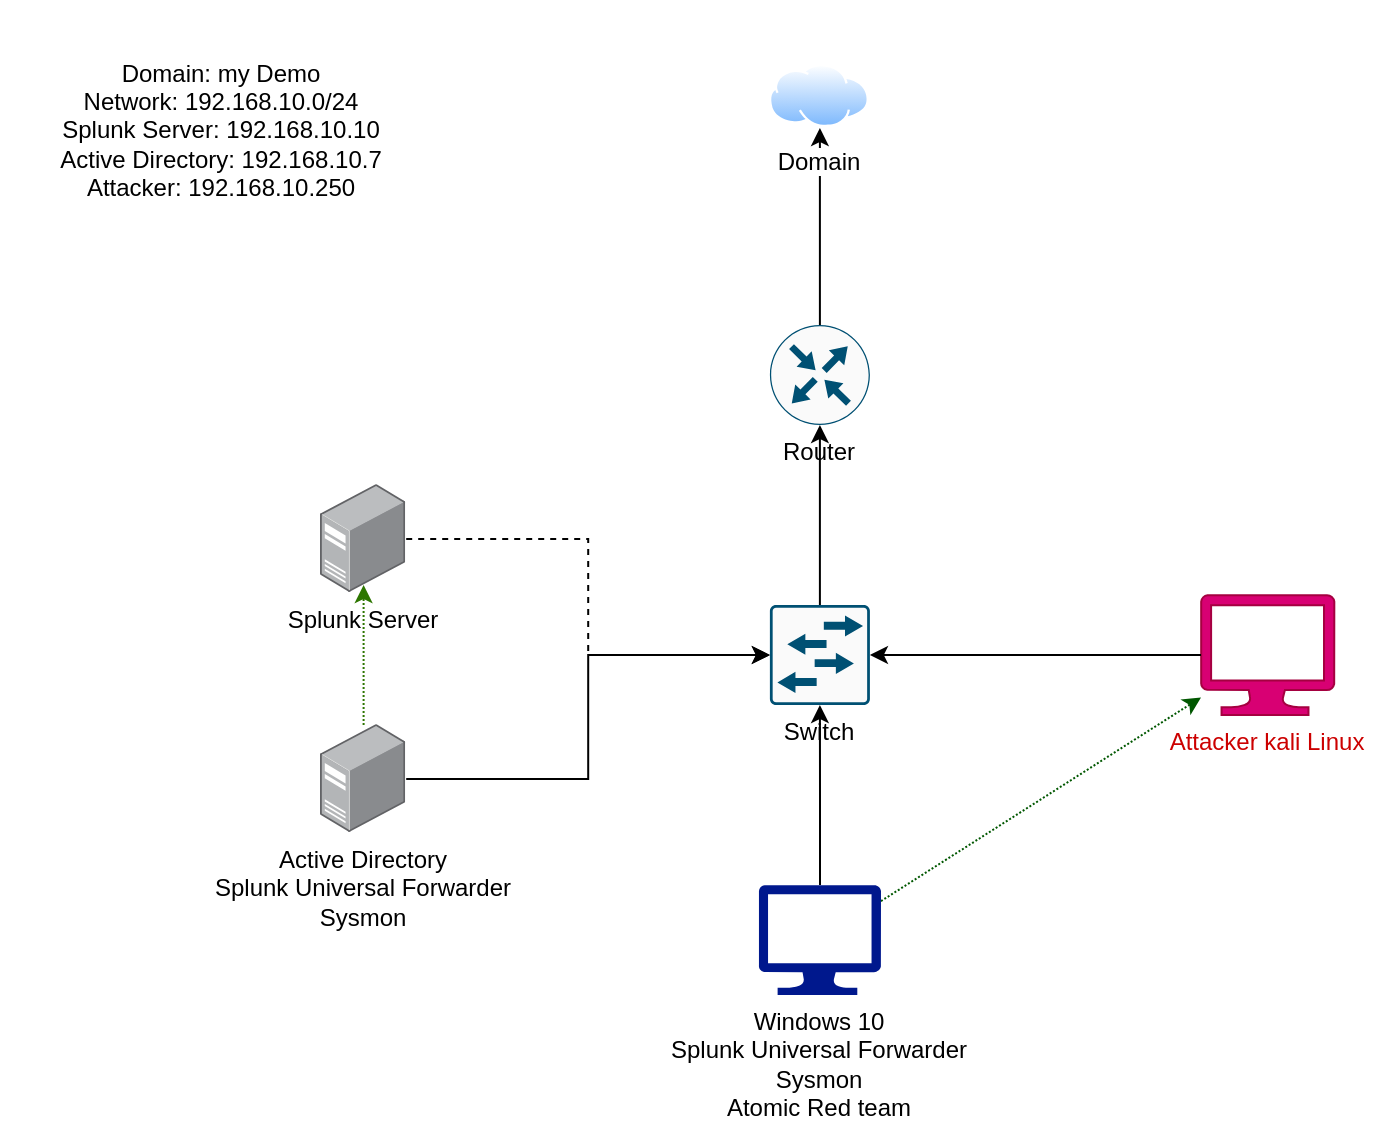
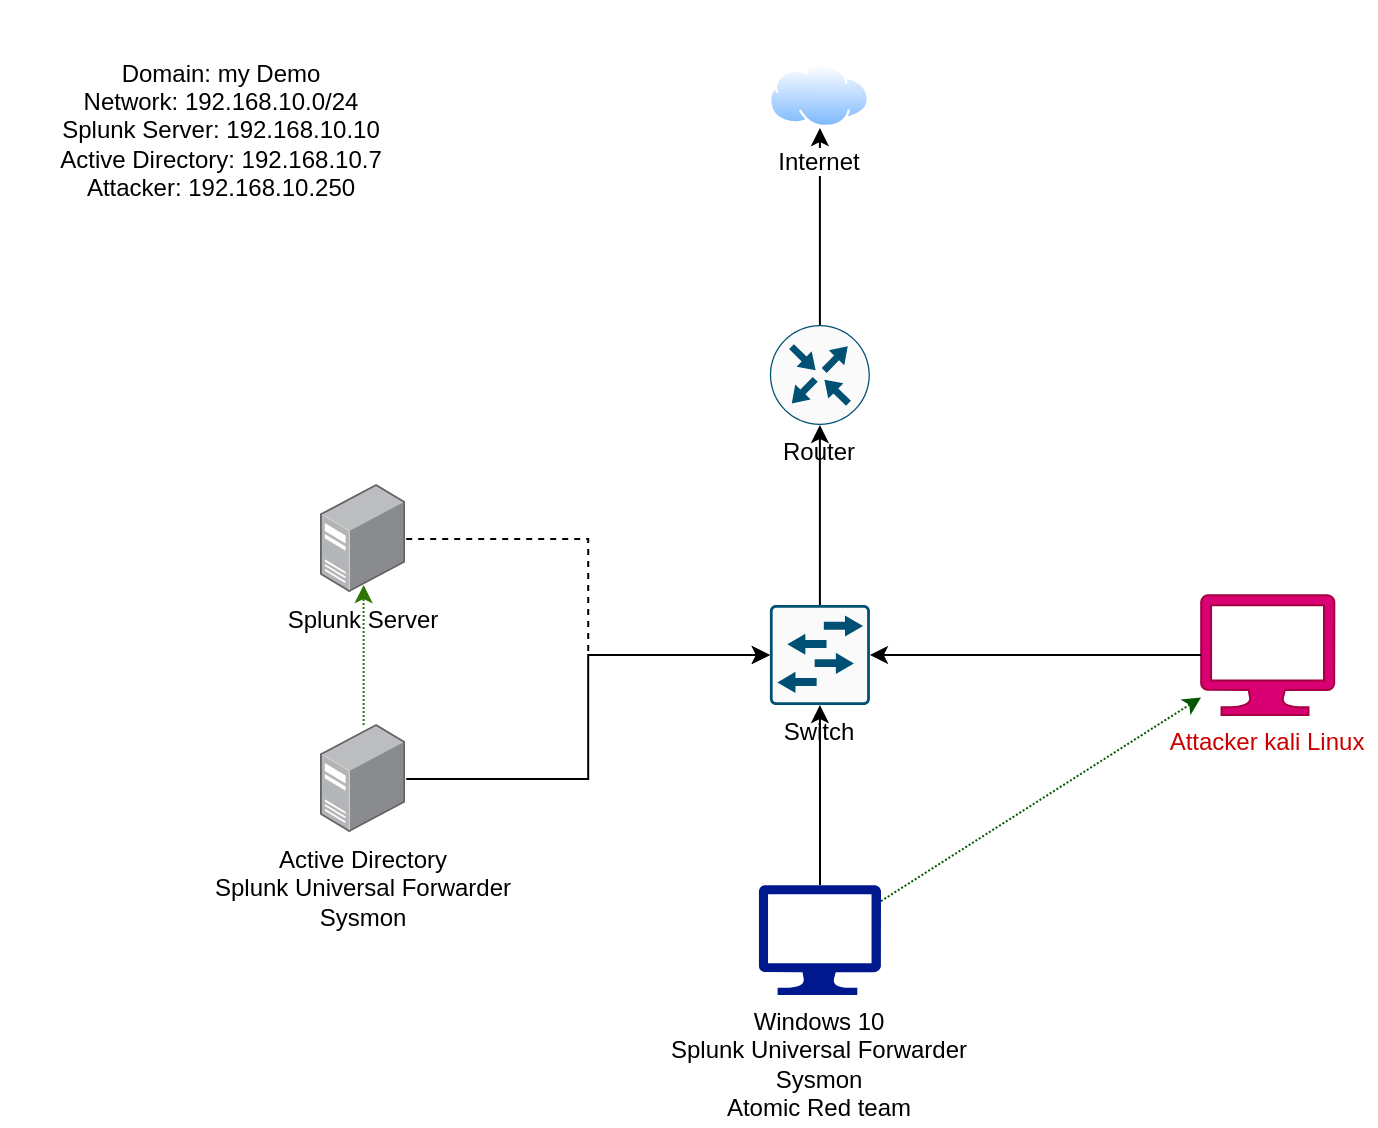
node "Domain": label "Domain" -> "Internet"
